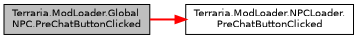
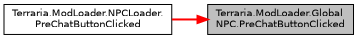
edge "Terraria.ModLoader.Global NPC.PreChatButtonClicked" -> "Terraria.ModLoader.NPCLoader. PreChatButtonClicked": reversed
